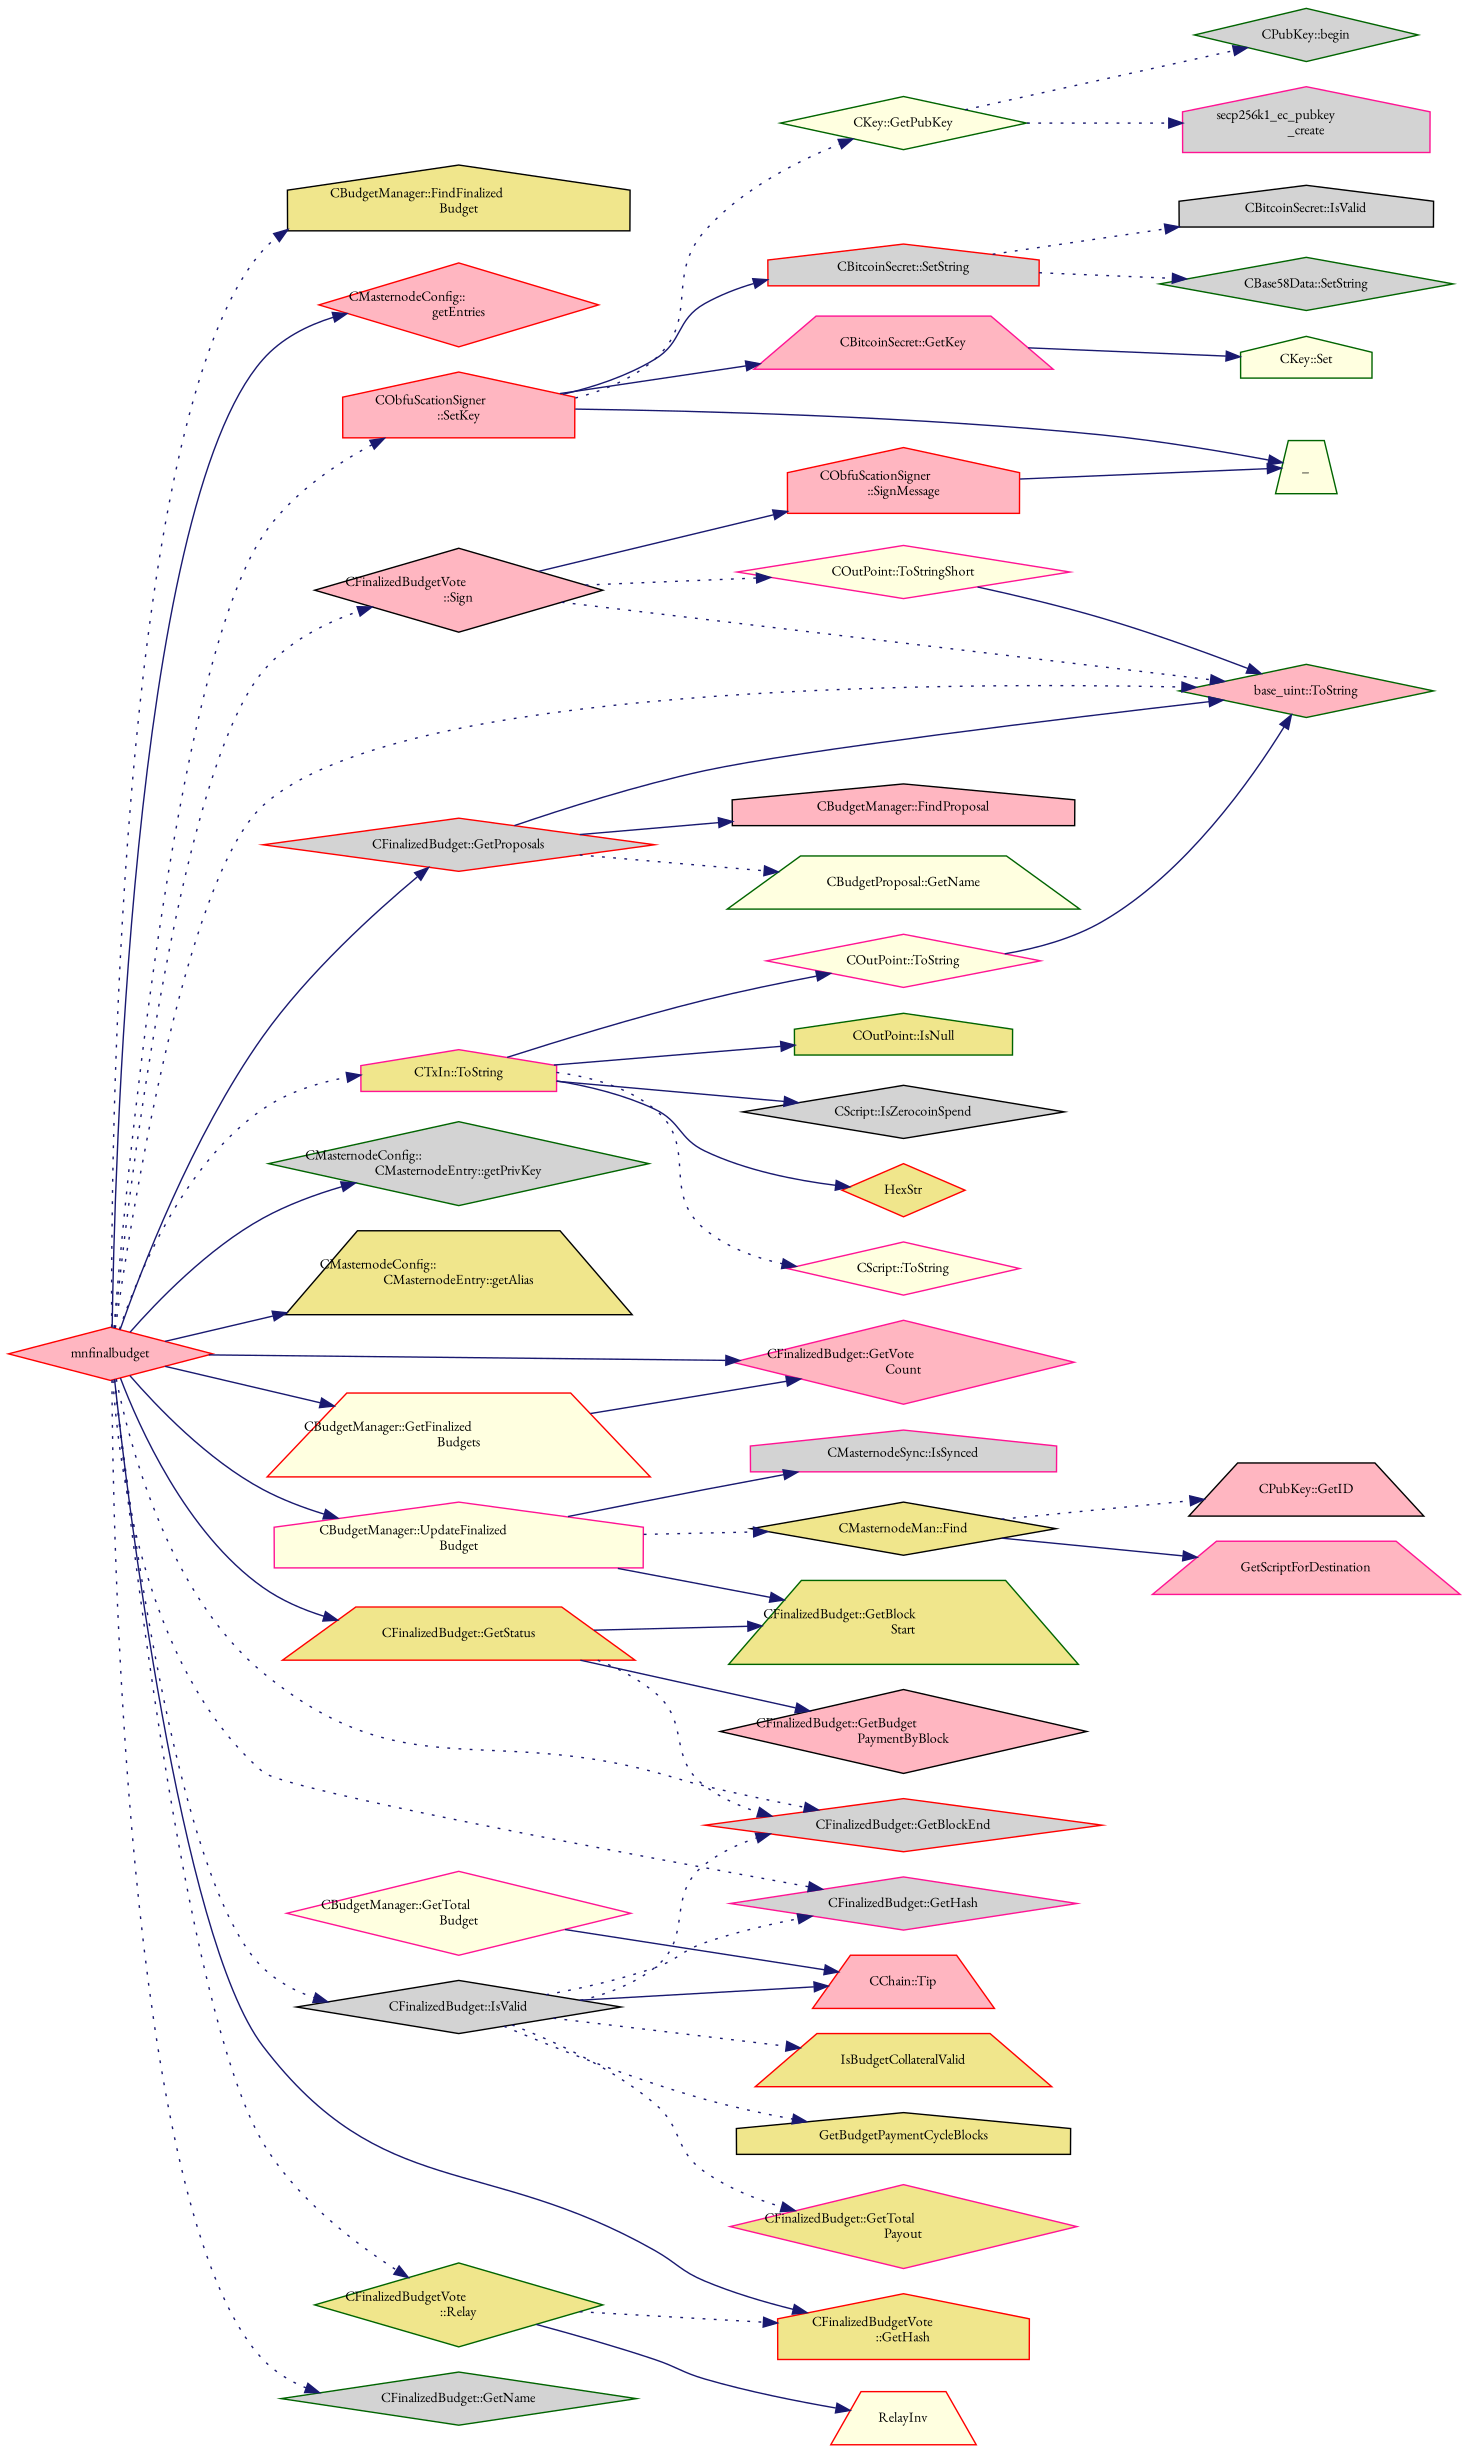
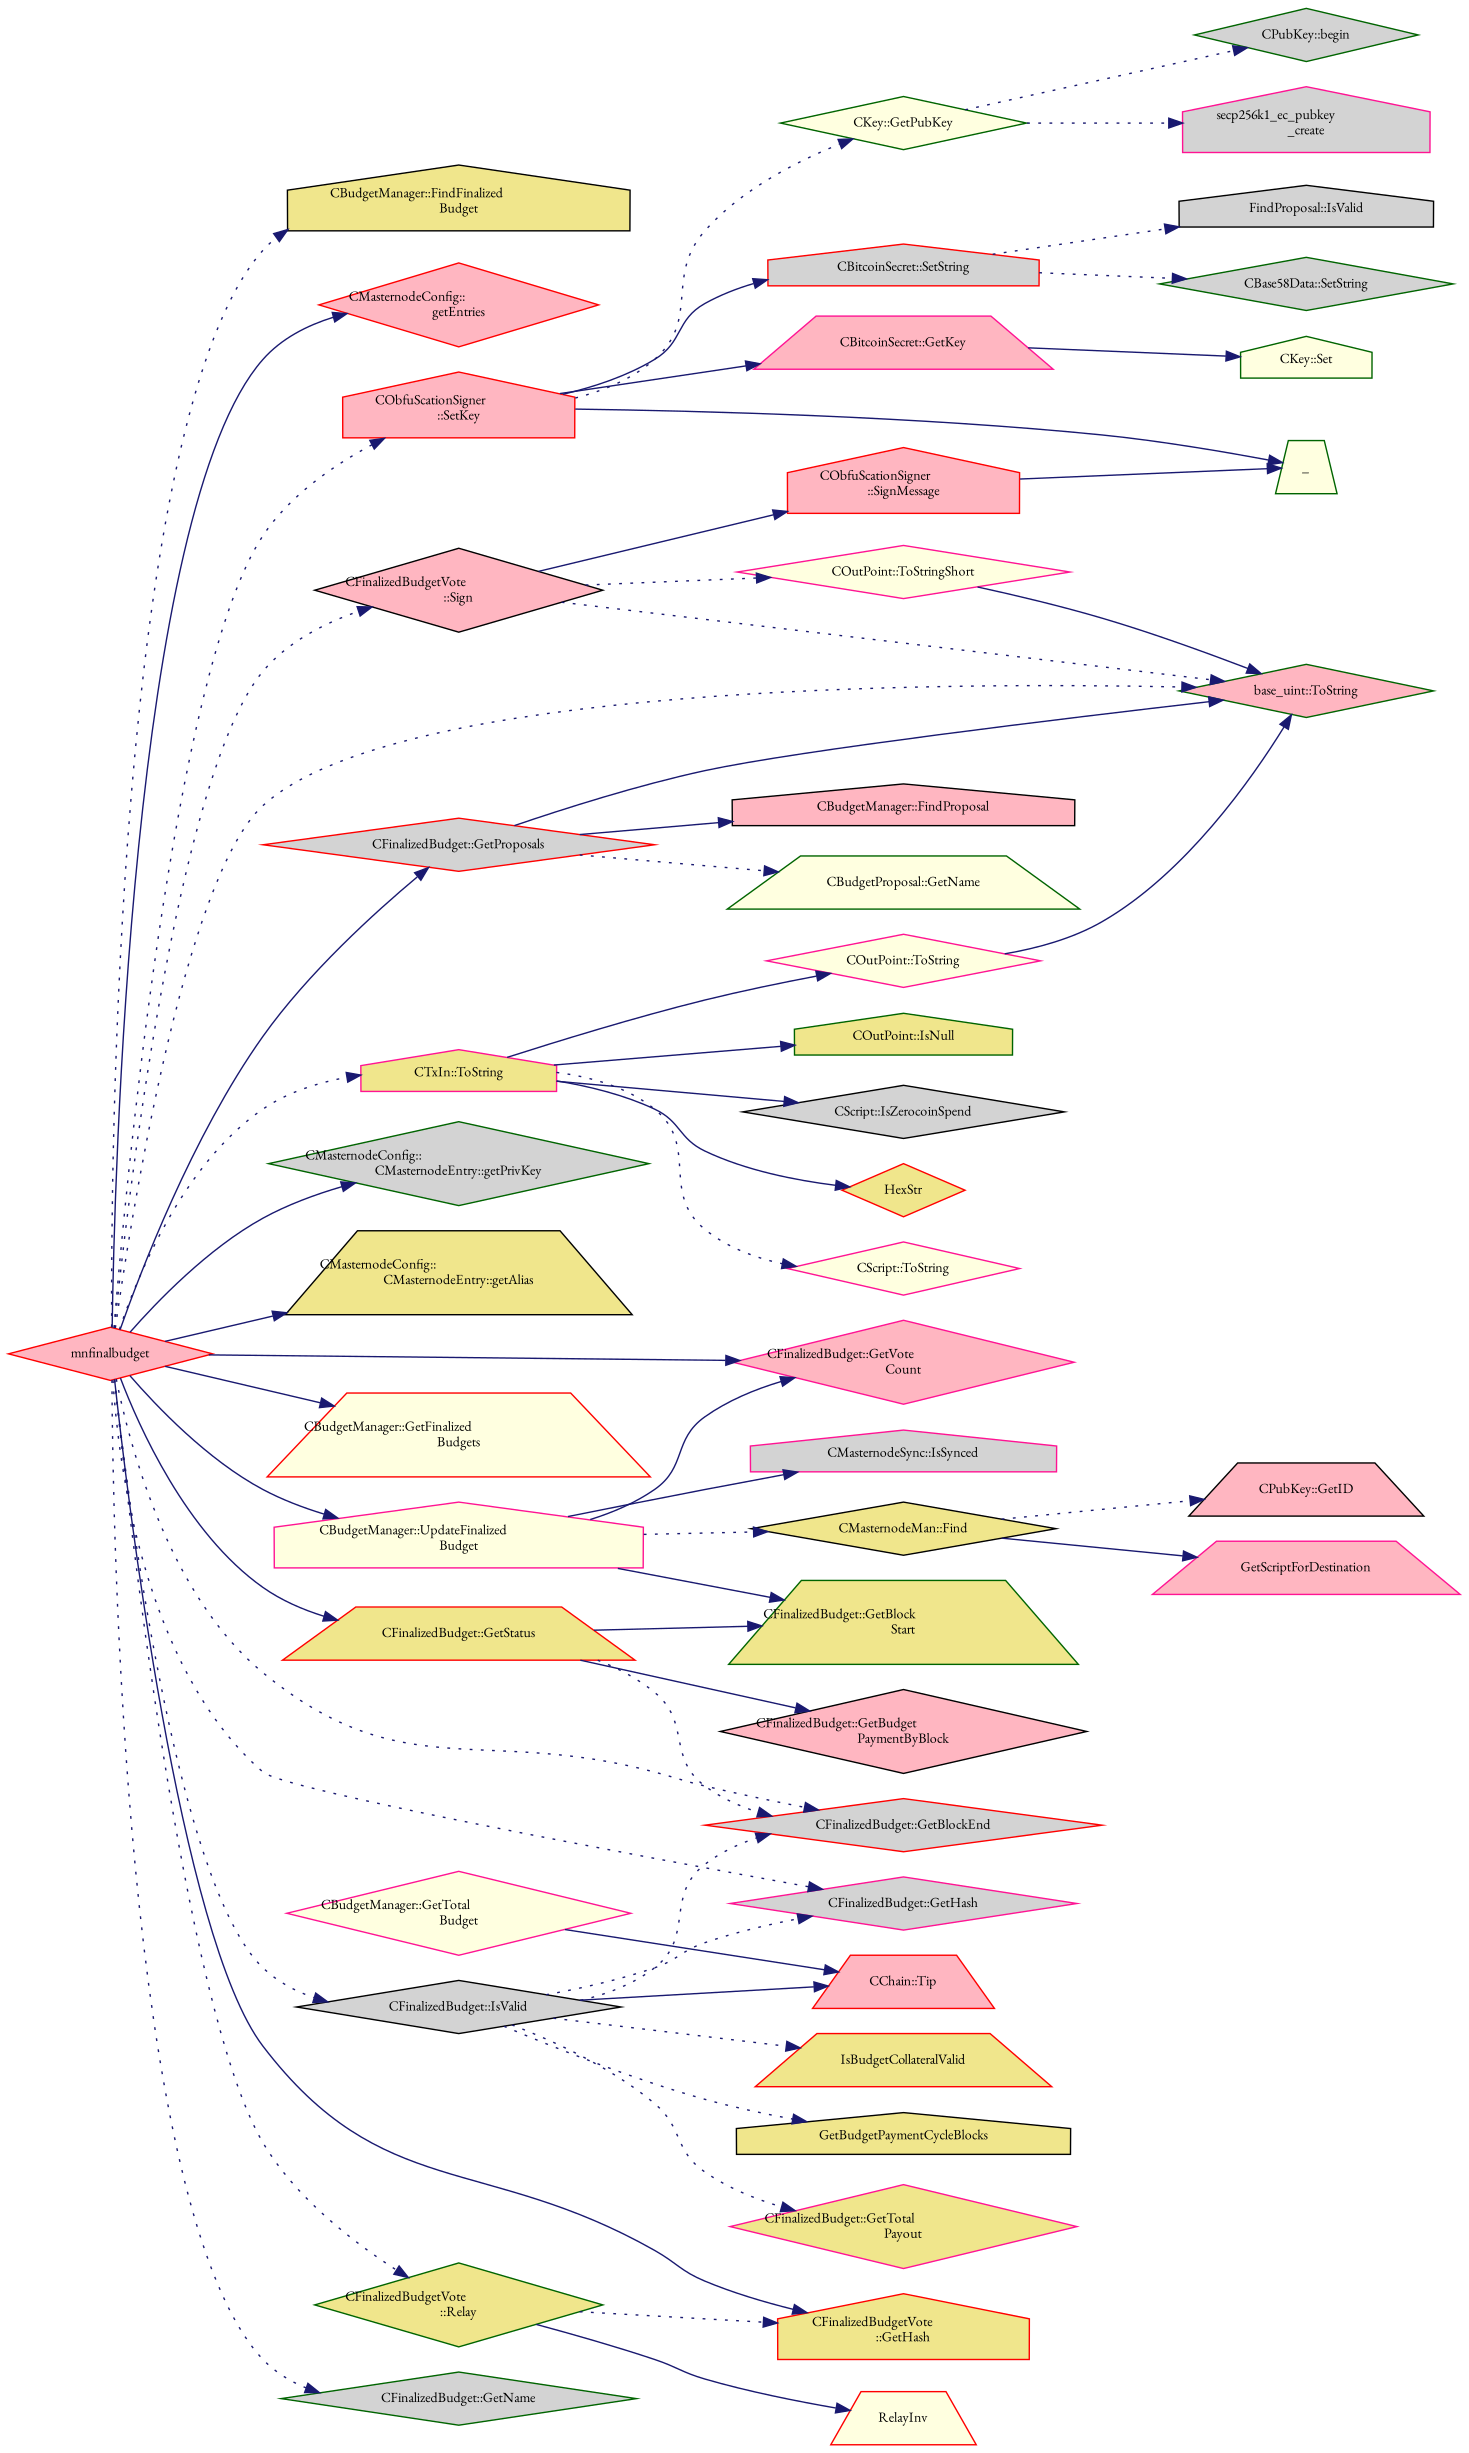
node "CBitcoinSecret::IsValid": label "CBitcoinSecret::IsValid" -> "FindProposal::IsValid"
edge "CBudgetManager::GetFinalized Budgets" -> "CFinalizedBudget::GetVote Count": now "CBudgetManager::UpdateFinalized Budget" -> "CFinalizedBudget::GetVote Count"
